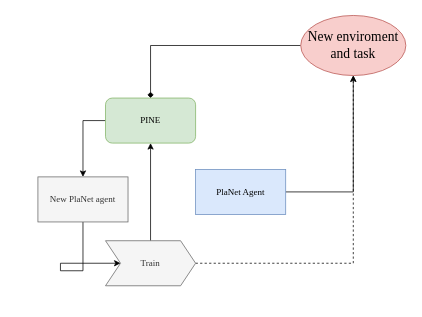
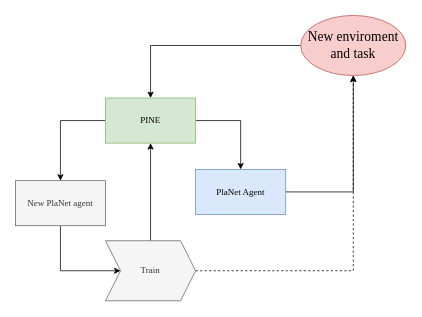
edge "PlaNet Agent" -> "New enviroment and task": arrowhead open -> classic
edge "New enviroment and task" -> "PINE": arrowhead diamond -> classic
node "PINE": shape rounded rectangle -> rectangle
edge "PINE" -> "PlaNet Agent": added
node "New PlaNet agent": moved (83, 199) -> (60, 203)
node "Train": size 90x45 -> 90x60
